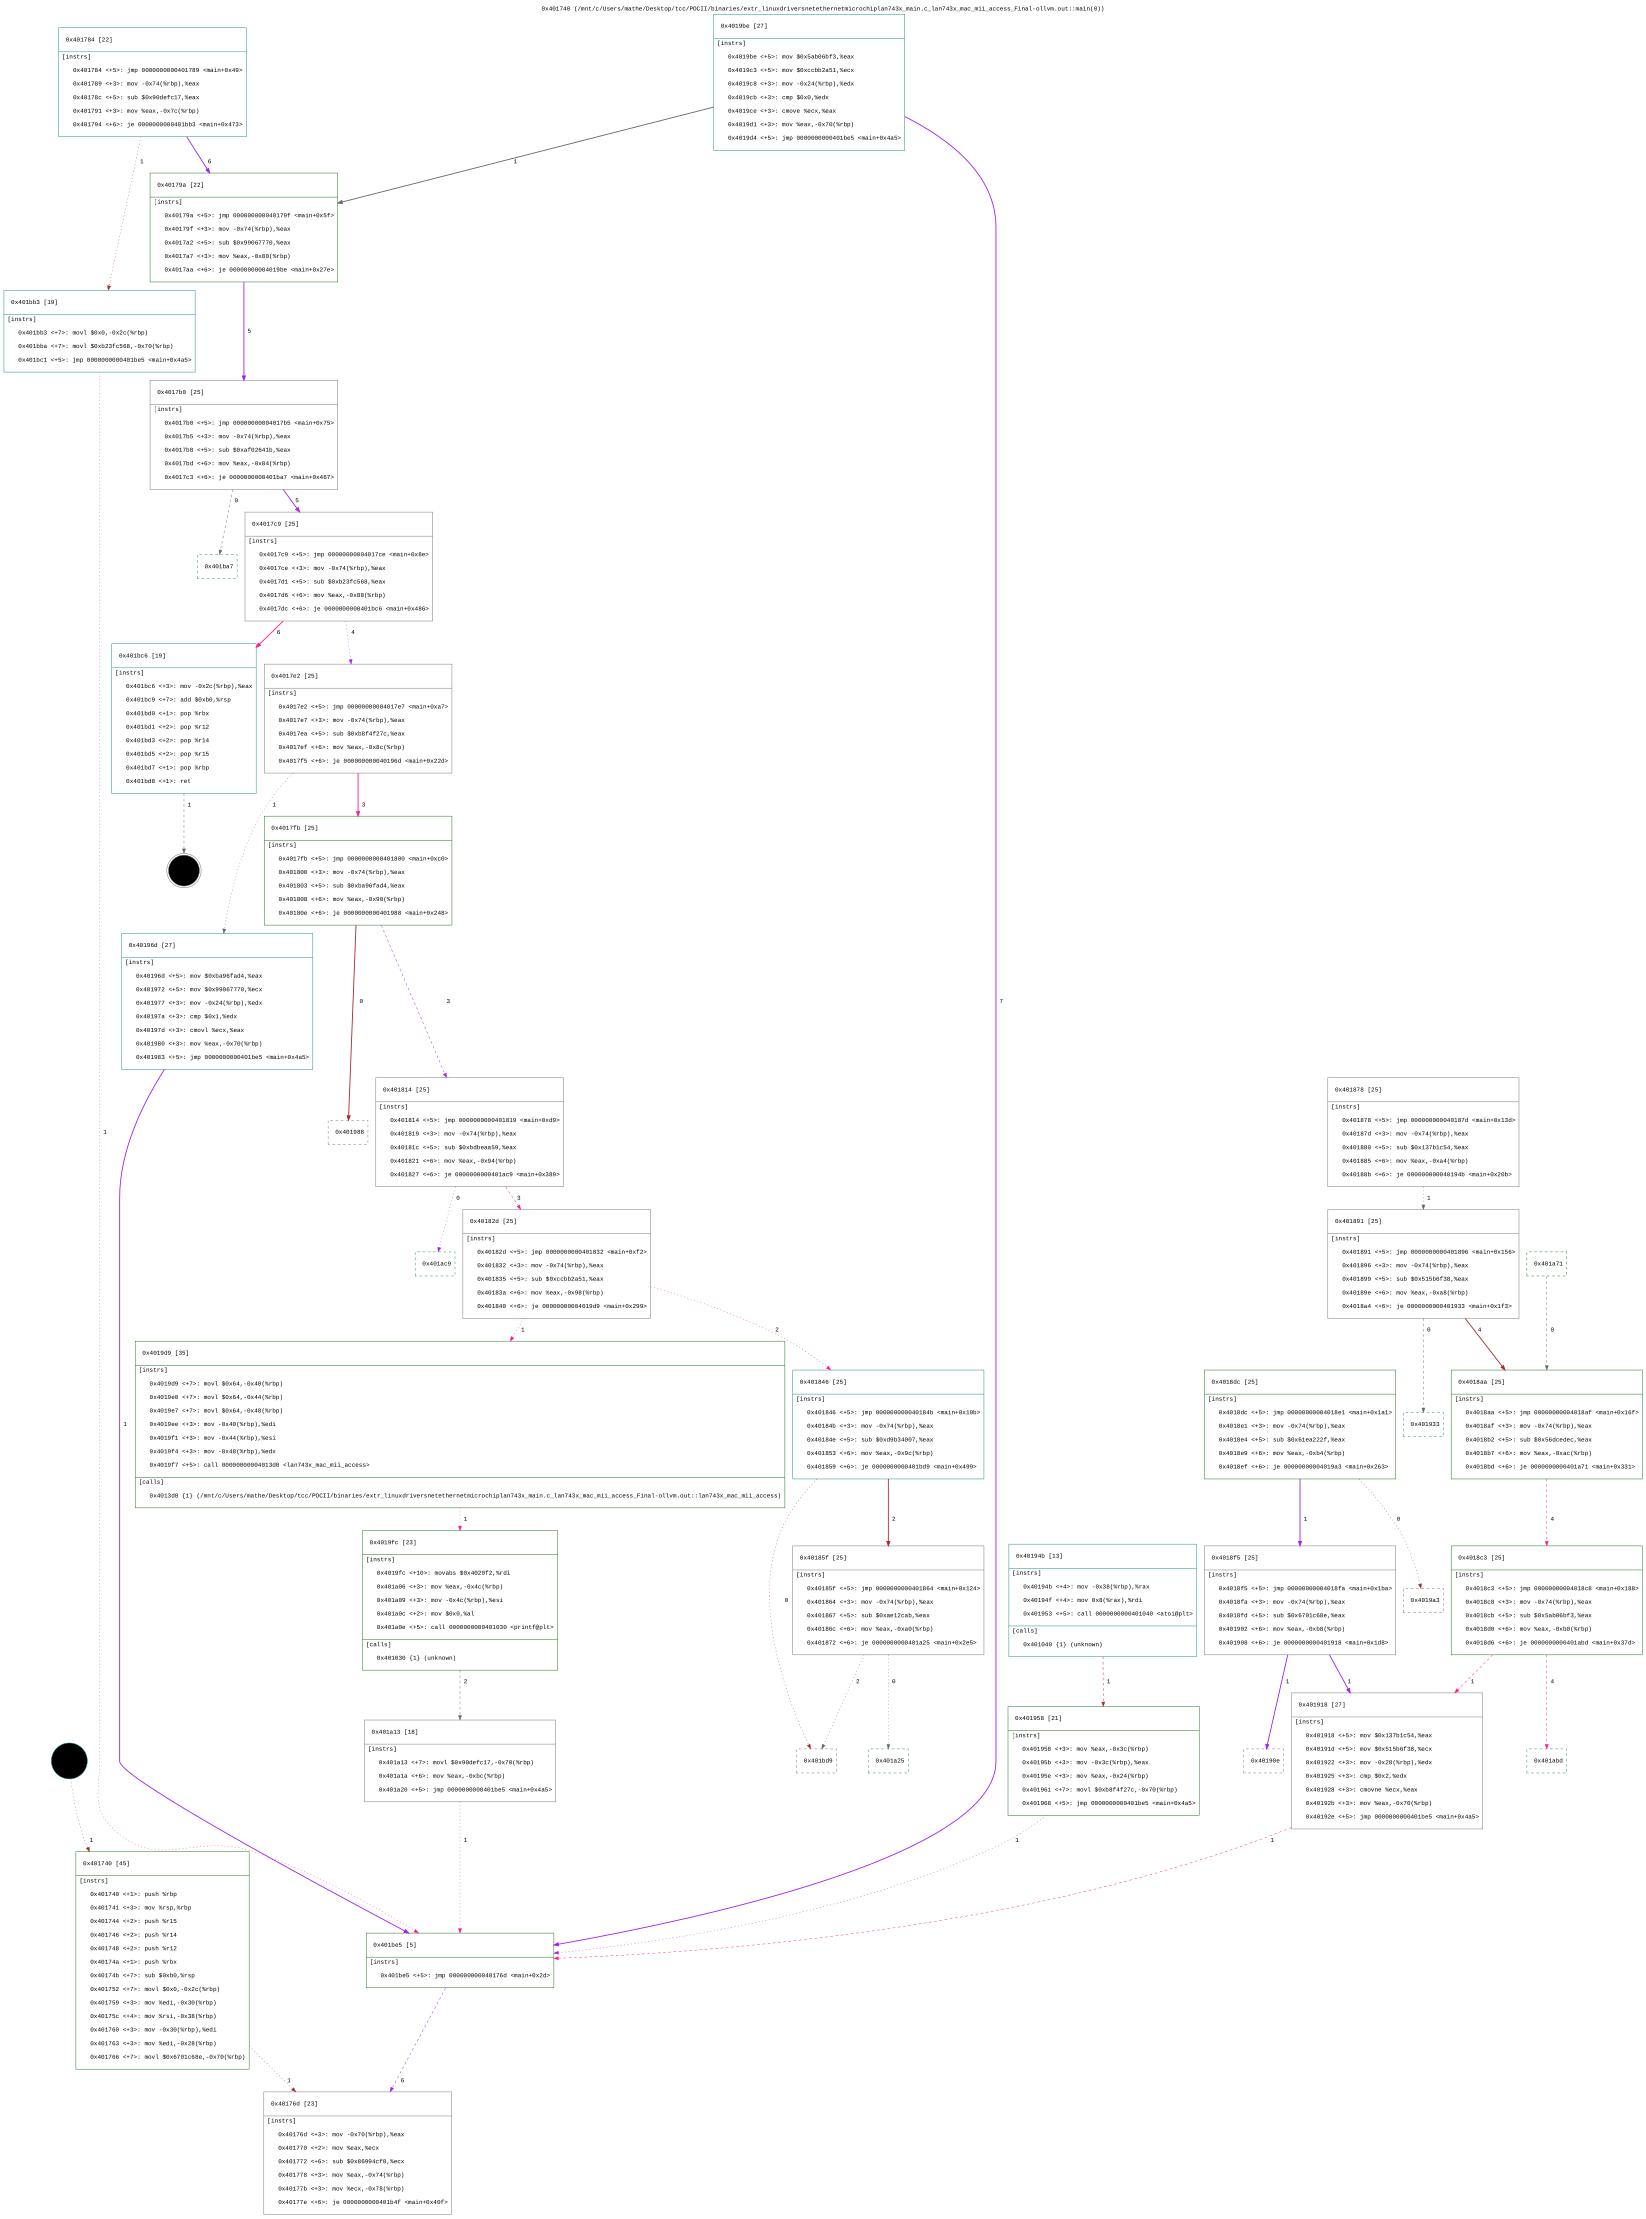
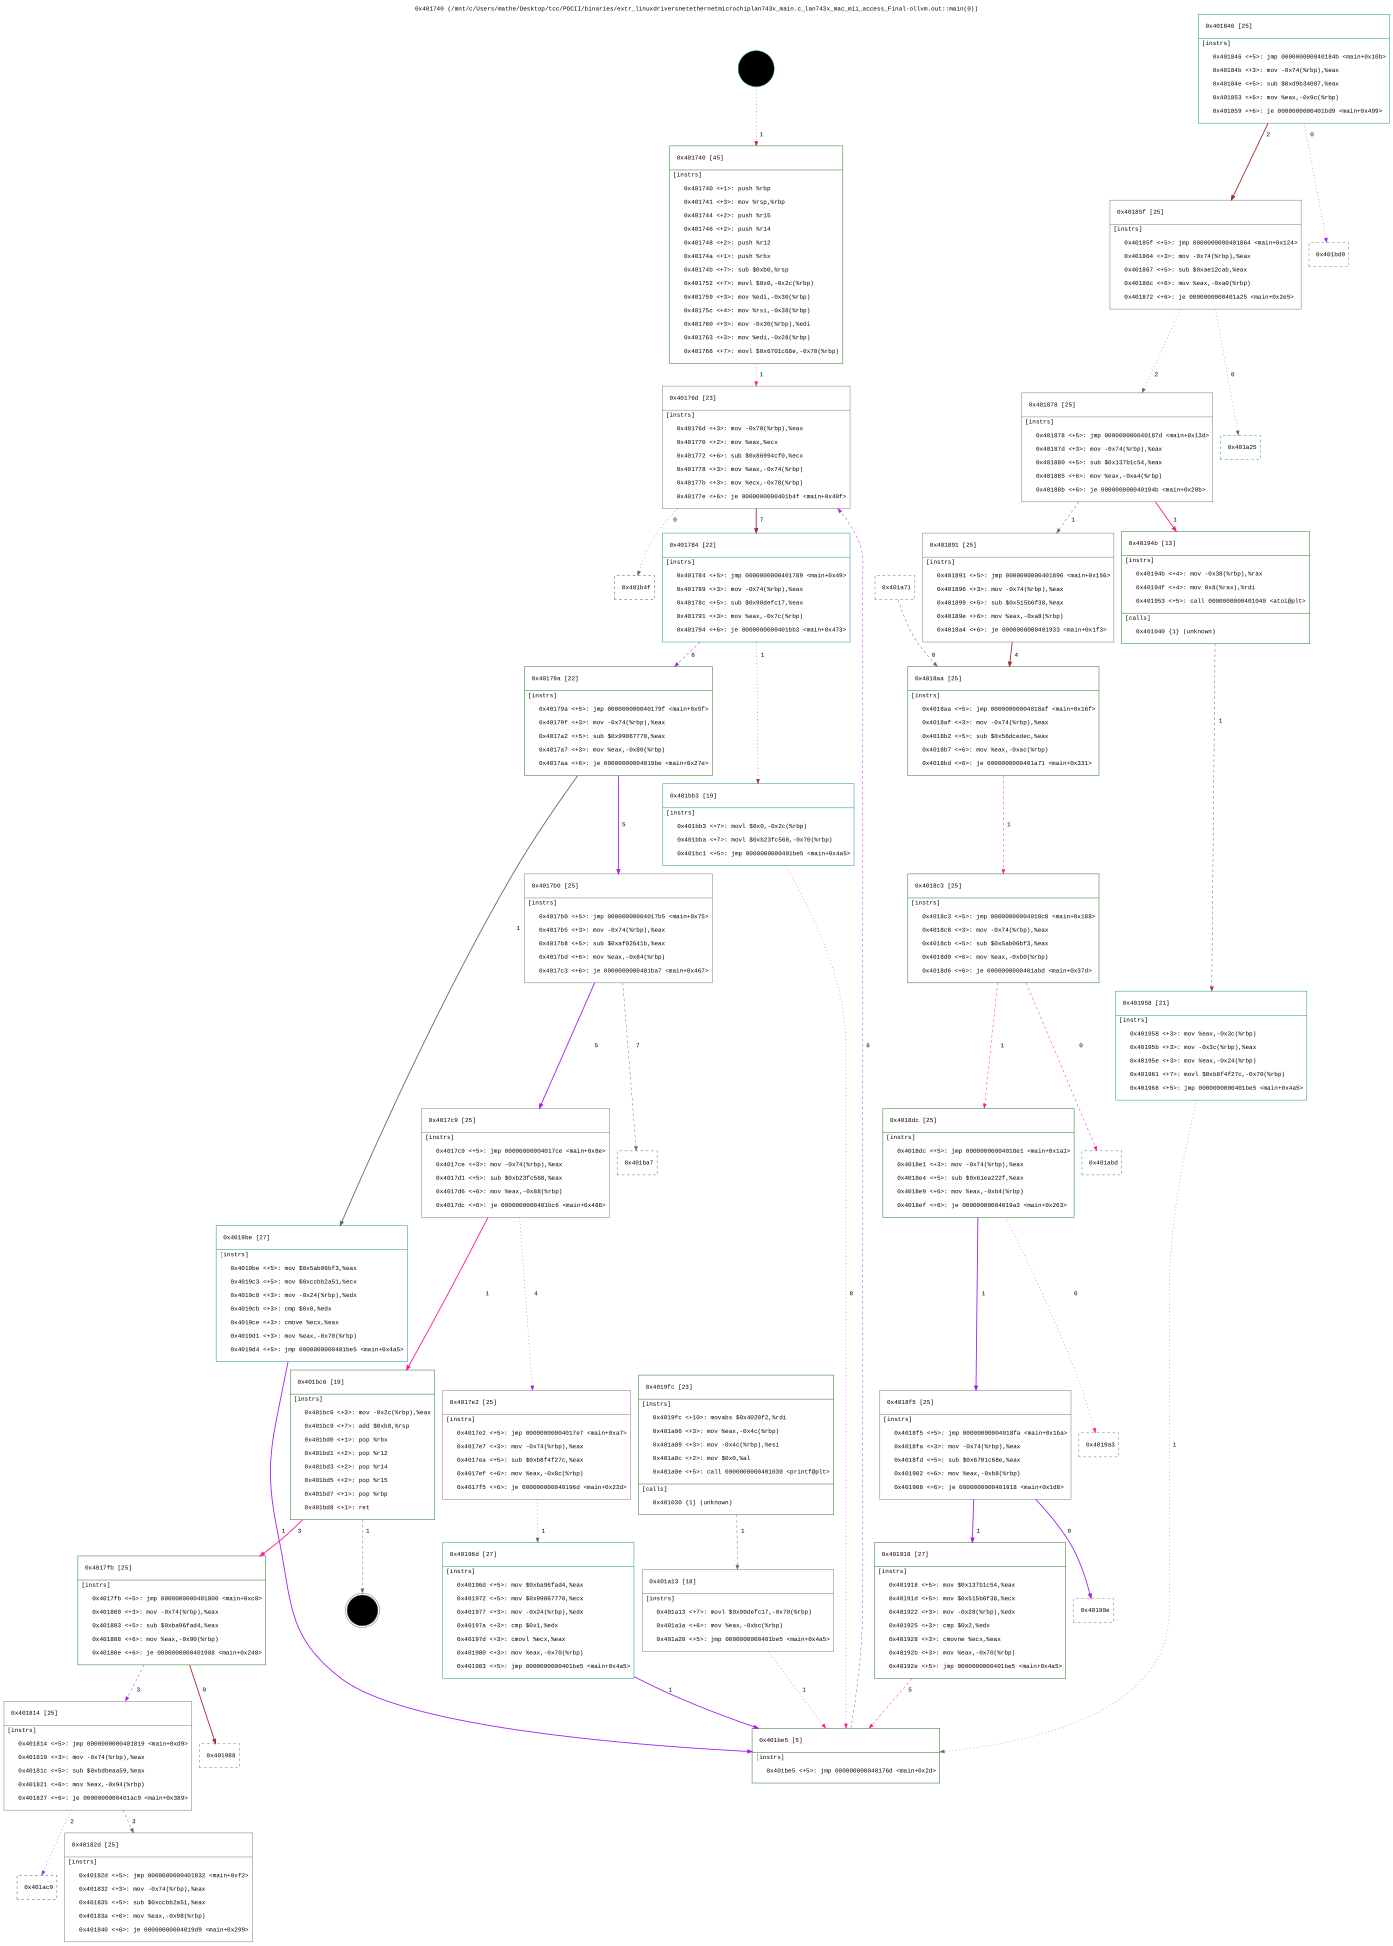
edge "0x401784 [22]" -> "0x40179a [22]": style bold -> dashed
edge "0x4019be [27]" -> "0x40179a [22]": reversed
edge "0x4017b0 [25]" -> "0x401ba7": label " 0" -> " 7"
edge "0x401878 [25]" -> "0x40194b [13]": added, label "1"
edge "0x40176d [23]" -> "0x401784 [22]": added, label "7"
node "0x401b4f": added
edge "0x4017c9 [25]" -> "0x401bc6 [19]": label " 6" -> " 1"
node "0x401bc6 [19]": color teal -> darkgreen
edge "0x4017e2 [25]" -> "0x4017fb [25]": now "0x401bc6 [19]" -> "0x4017fb [25]"
edge "0x4019be [27]" -> "0x401be5 [5]": label " 7" -> " 1"
edge "0x401bb3 [19]" -> "0x401be5 [5]": label " 1" -> " 8"
edge "0x401814 [25]" -> "0x40182d [25]": color deeppink -> gray40
edge "0x401878 [25]" -> "0x401891 [25]": style dotted -> dashed
edge "0x401814 [25]" -> "0x401ac9": label " 0" -> " 2"
node "0x401ac9": color teal -> darkgreen
node "0x401a71": color darkgreen -> teal
edge "0x40182d [25]" -> "0x401846 [25]": removed, label "2"
node "0x4019d9 [35]": removed
node "0x401933": removed
edge "0x4018aa [25]" -> "0x4018c3 [25]": label " 4" -> " 1"
edge "0x4018dc [25]" -> "0x4019a3": color brown -> deeppink
node "0x40194b [13]": color teal -> darkgreen
edge "0x401846 [25]" -> "0x401bd9": color brown -> purple
edge "0x4018c3 [25]" -> "0x401918 [27]": now "0x4018c3 [25]" -> "0x4018dc [25]"
edge "0x4019fc [23]" -> "0x401a13 [18]": label " 2" -> " 1"
edge "0x4018f5 [25]" -> "0x40190e": label " 1" -> " 0"
edge "0x4018c3 [25]" -> "0x401abd": label " 4" -> " 0"
edge "0x40185f [25]" -> "0x401bd9": now "0x40185f [25]" -> "0x401878 [25]"
node "0x401958 [21]": color darkgreen -> teal
node "0x401918 [27]": color gray40 -> darkgreen
edge "0x401918 [27]" -> "0x401be5 [5]": label " 1" -> " 5"
edge "0x401958 [21]" -> "0x401be5 [5]": color purple -> gray40
edge "0x401740 [45]" -> "0x40176d [23]": color brown -> deeppink
